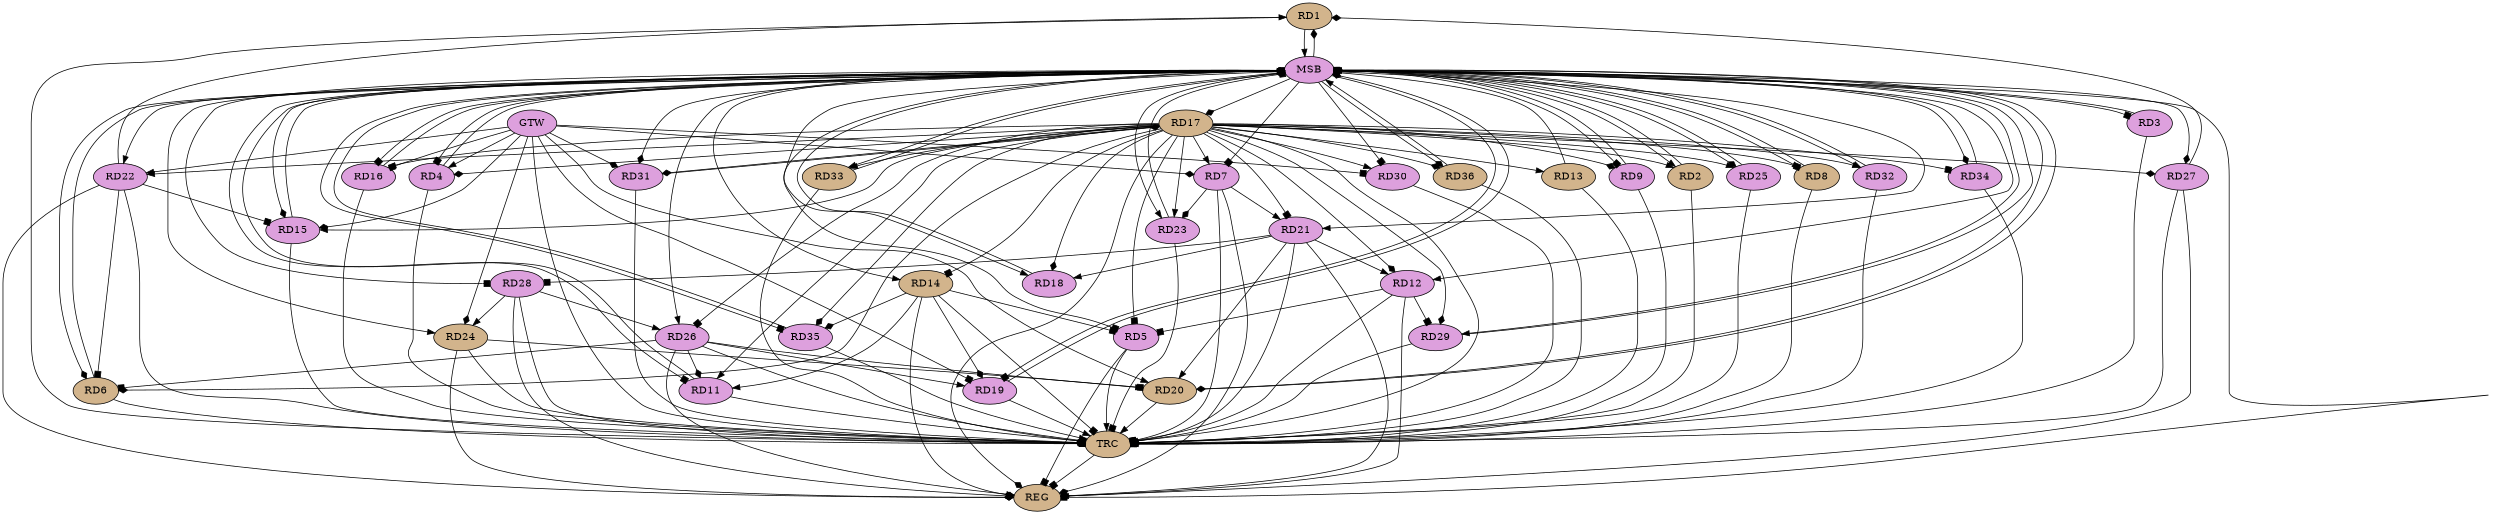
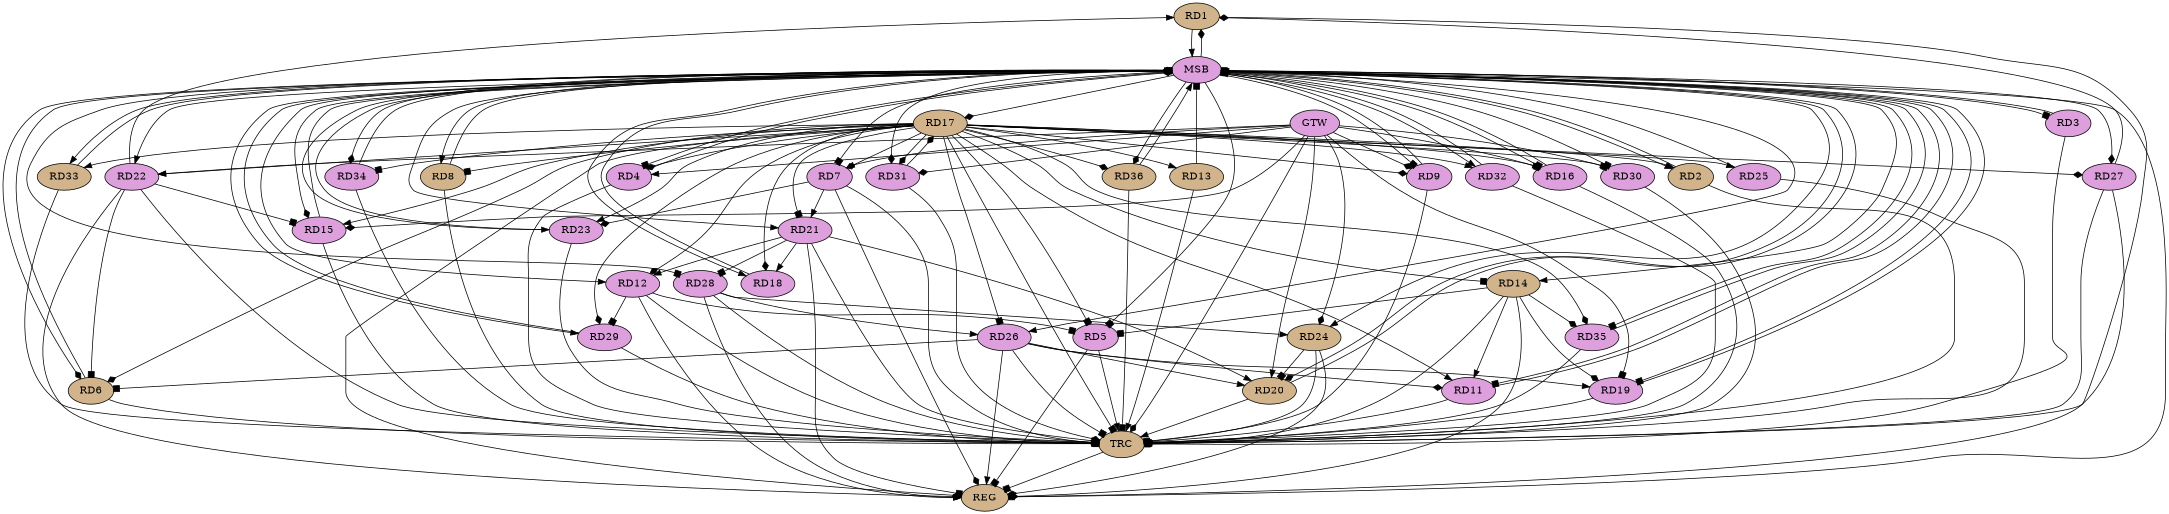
edge "MSB" -> "RD25": removed
edge "GTW" -> "RD9": added
